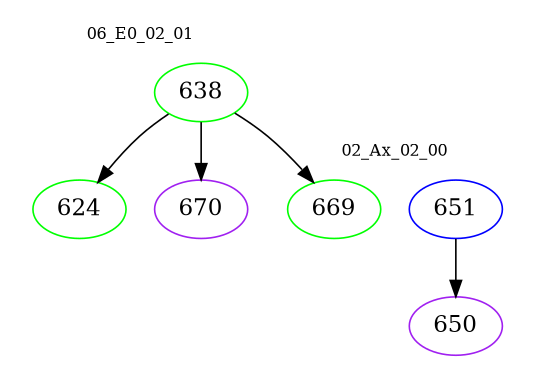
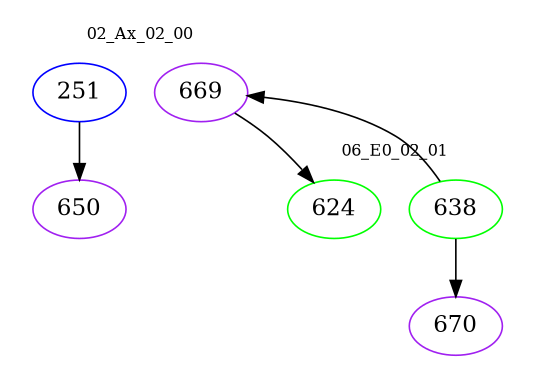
edge "638" -> "624": now "669" -> "624"
node "669": color green -> purple
node "651": label "651" -> "251"
